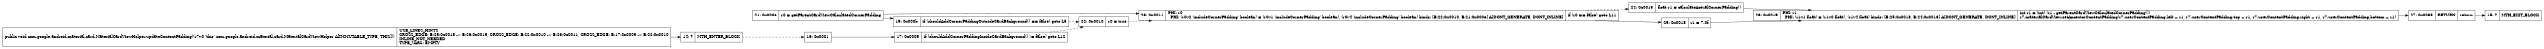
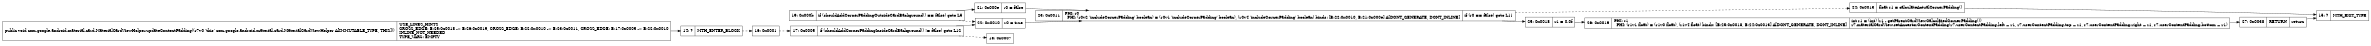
edge "24: 0x0013" -> "26: 0x0019": now "24: 0x0013" -> "15: ?"
node "21: 0x000e": text "r0 = getParentCardViewCalculatedCornerPadding" -> "r0 = false"
node "15: ?": text "MTH_EXIT_BLOCK" -> "MTH_EXIT_TYPE"
edge "21: 0x000e" -> "19: 0x000b": reversed
edge "22: 0x0010" -> "23: 0x0011": style dashed -> solid
node "25: 0x0018": text "r1 = 7.0f" -> "r1 = 0.0f"
edge "17: 0x0005" -> "22: 0x0010": style dashed -> solid
edge "16: 0x0001" -> "17: 0x0005": style solid -> dashed
node "18: 0x0007": added
